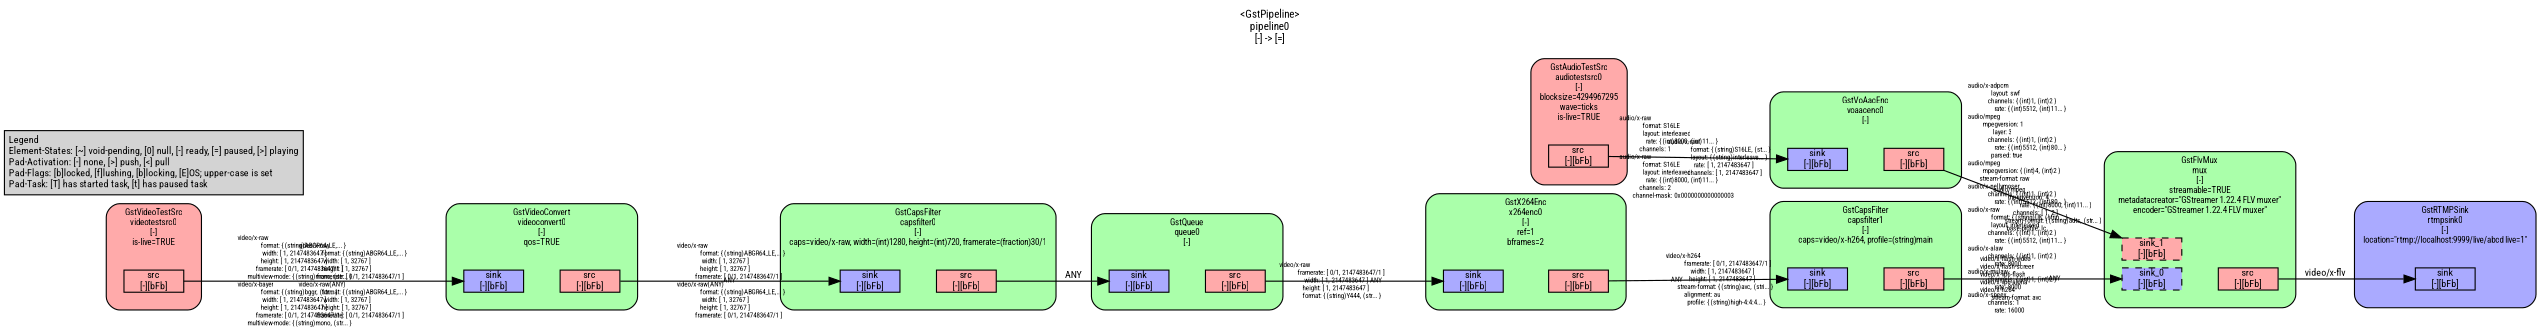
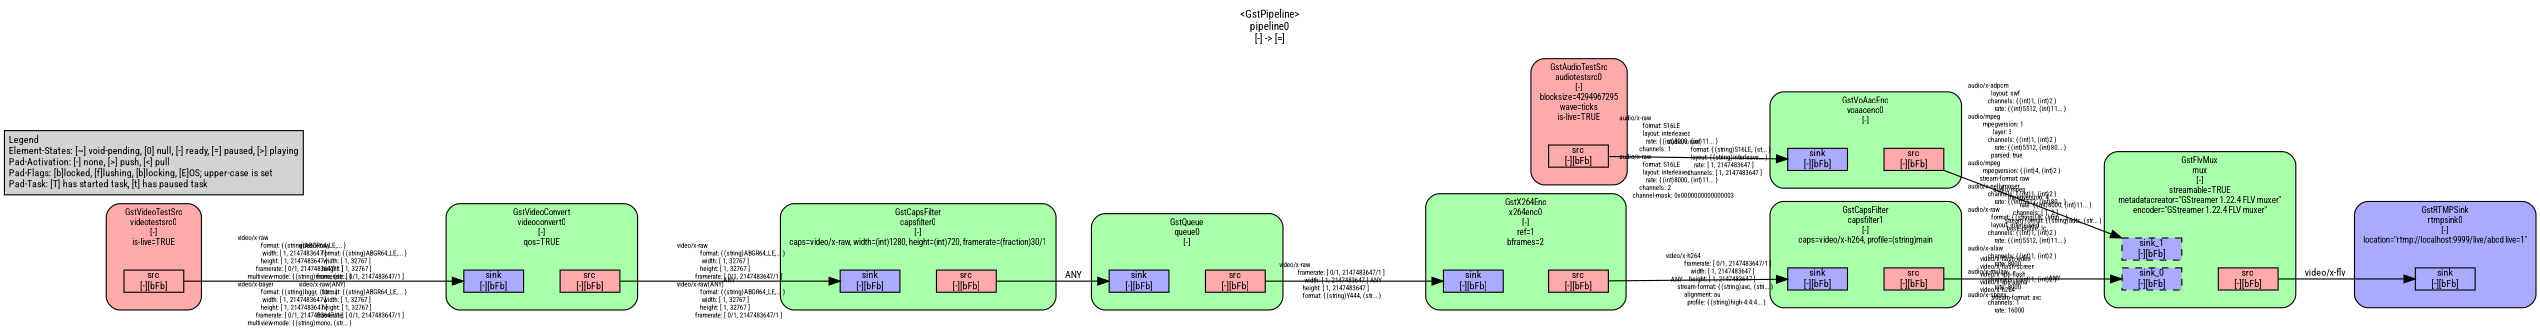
node "sink_1 [-][bFb]": fillcolor #ffaaaa -> #aaaaff
